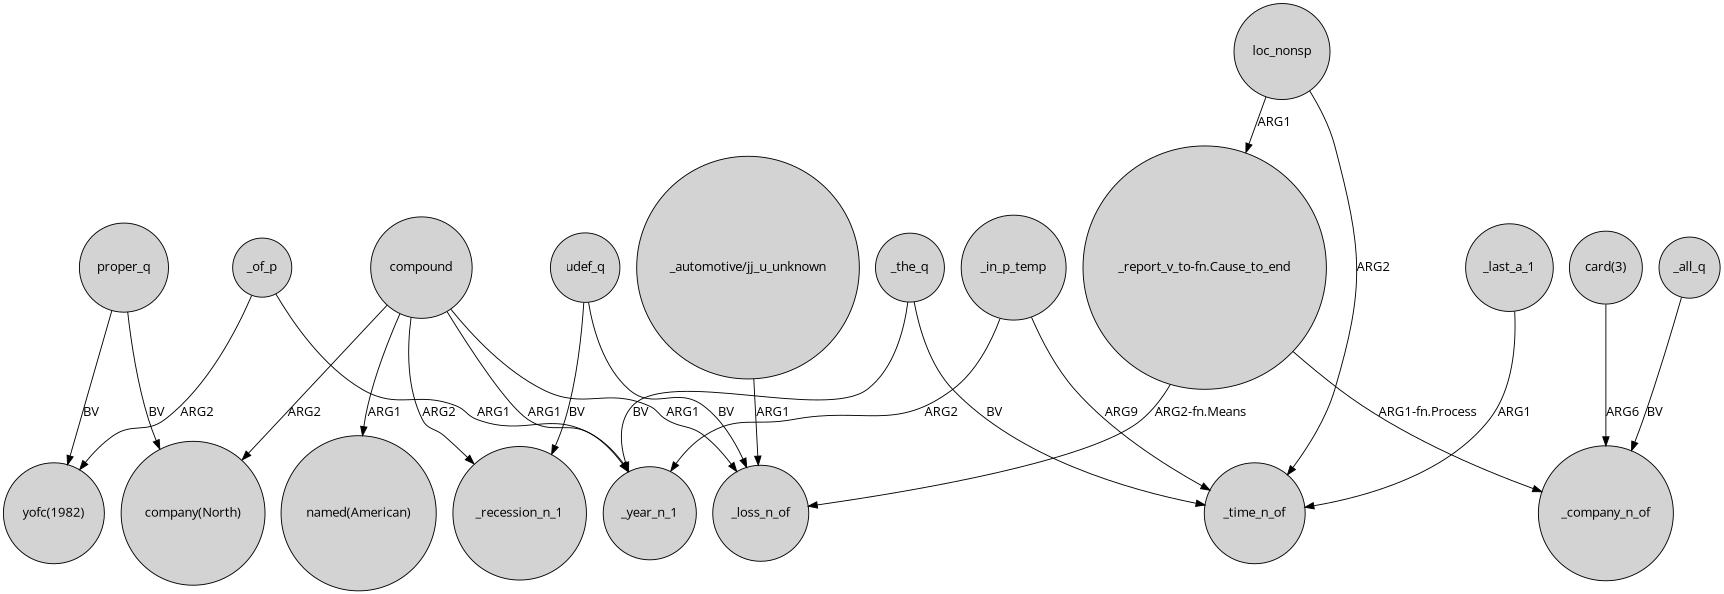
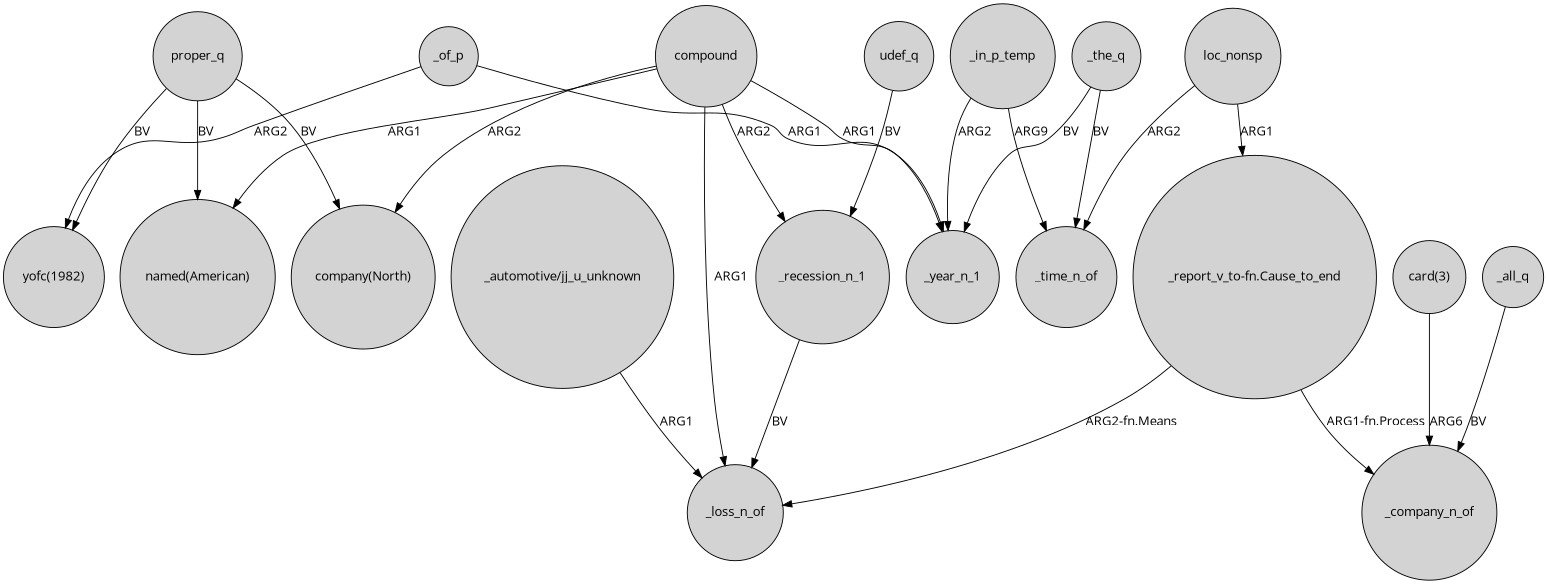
edge "proper_q" -> "named(American)": added, label "BV"
node "_last_a_1": removed
edge "udef_q" -> "_loss_n_of": now "_recession_n_1" -> "_loss_n_of"
